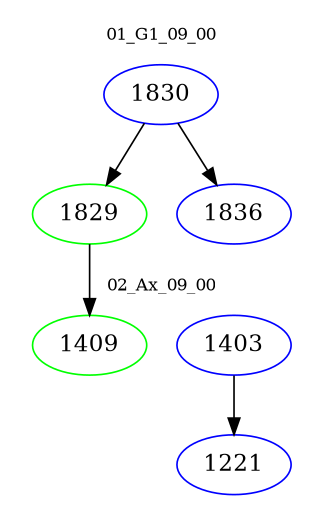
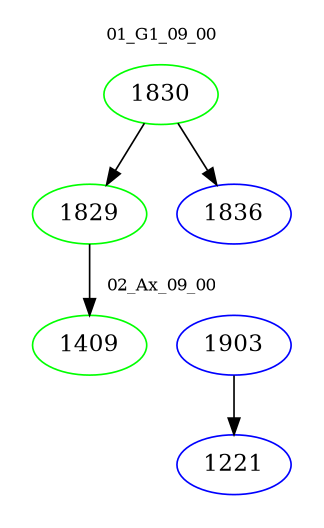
node "1830": color blue -> green
node "1403": label "1403" -> "1903"
